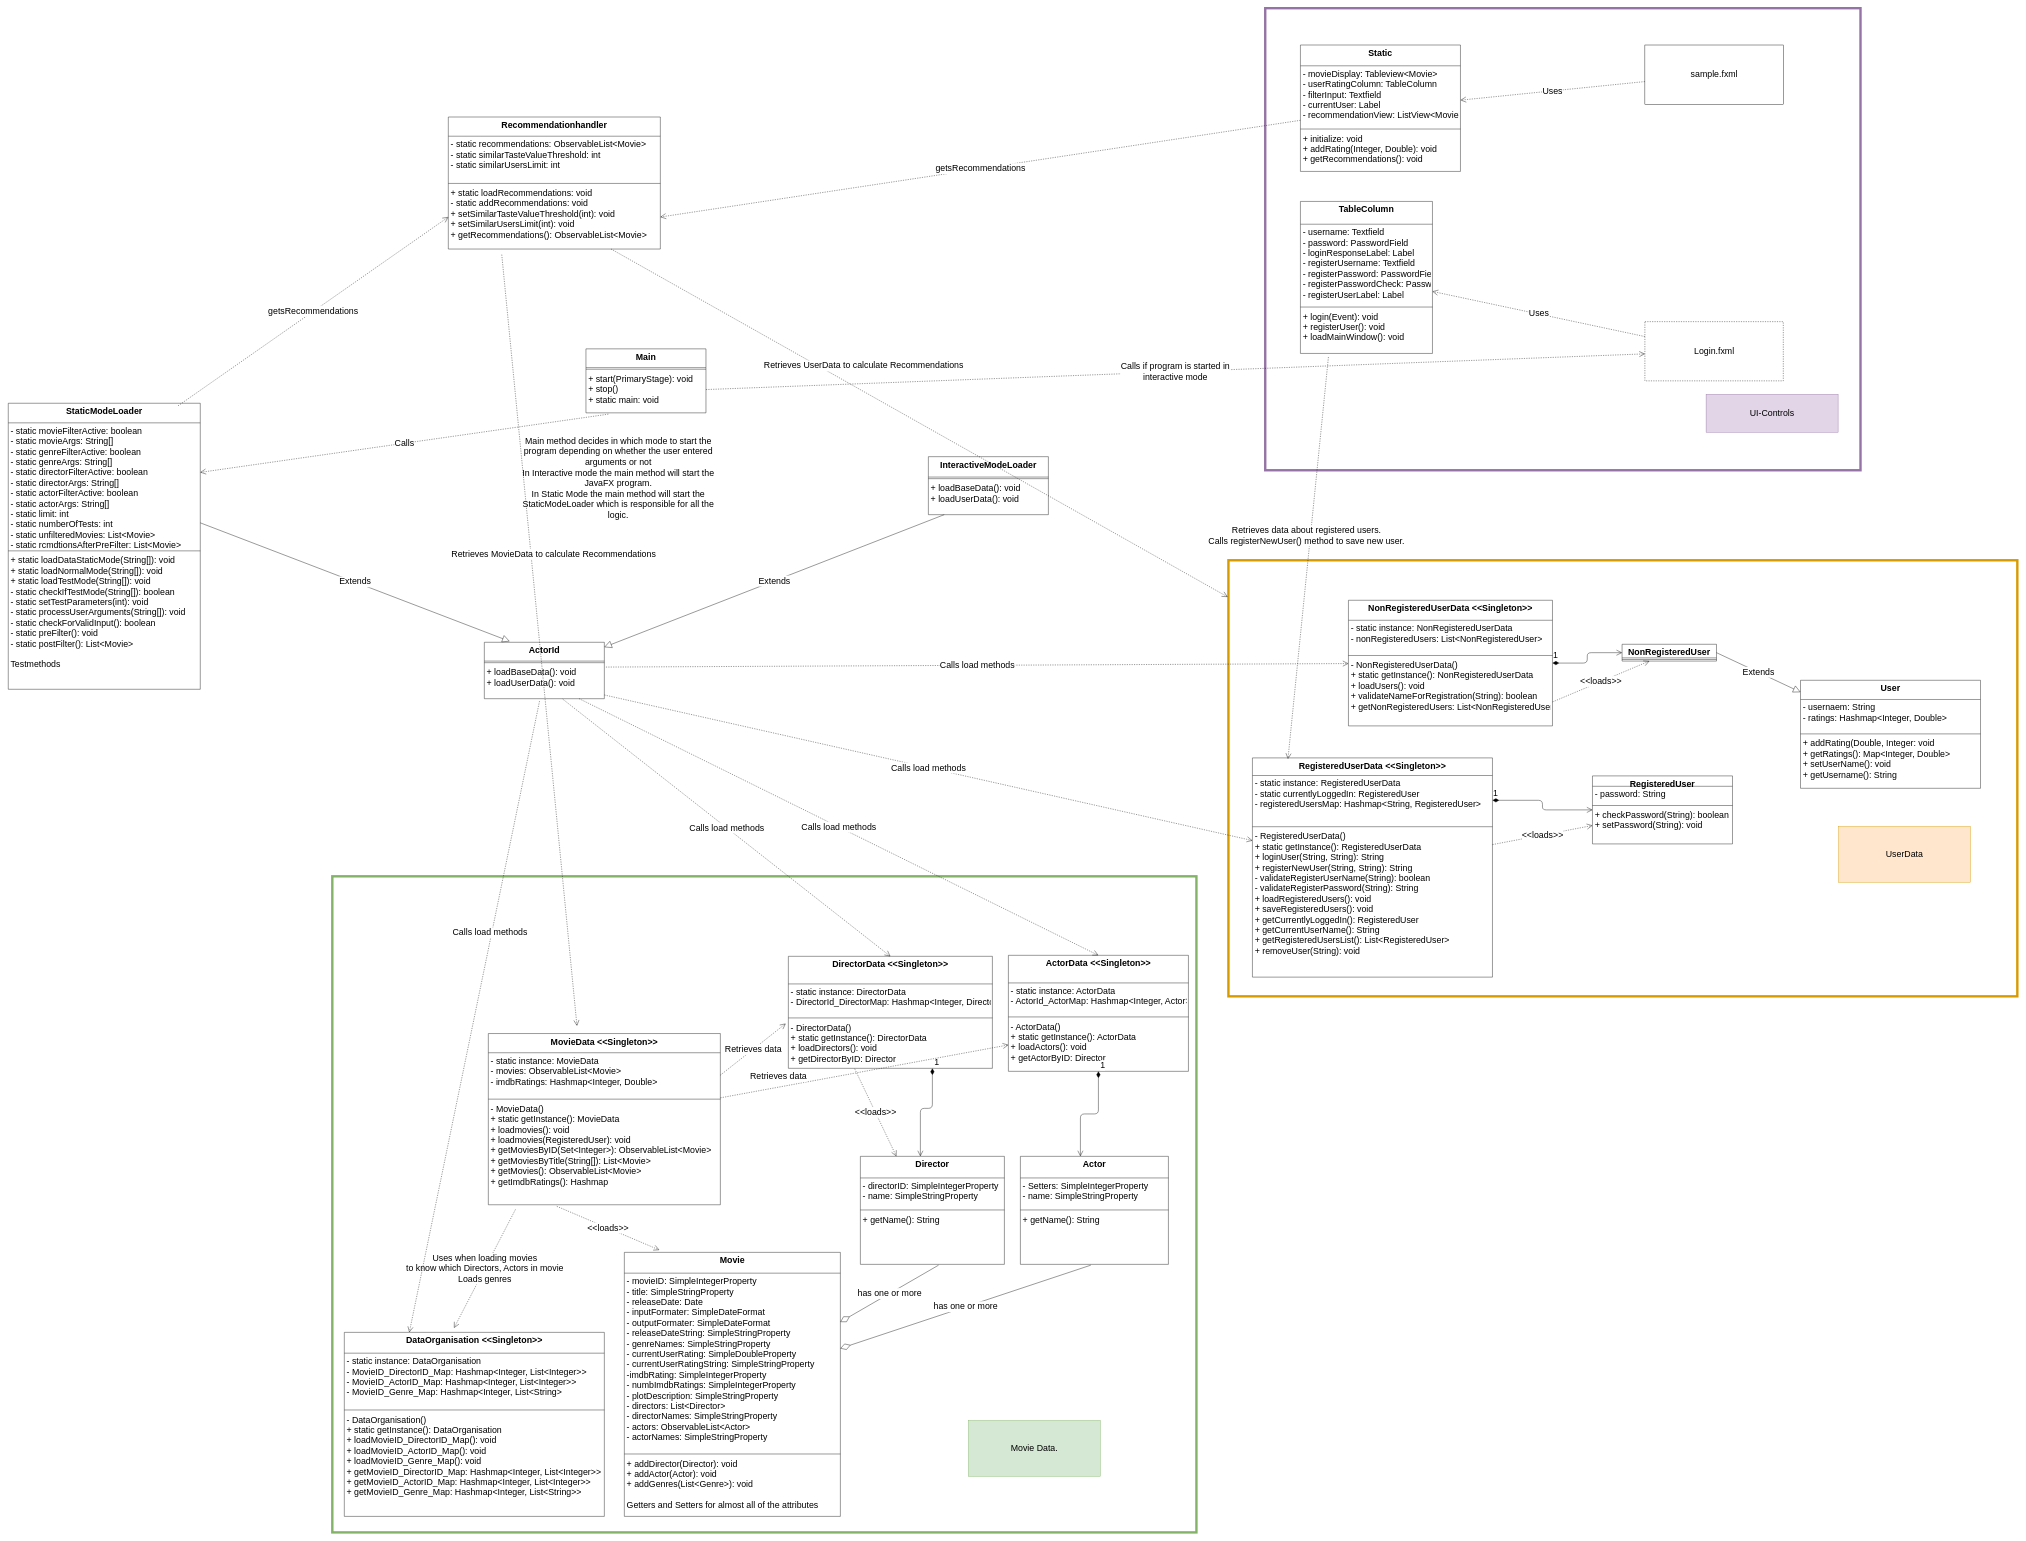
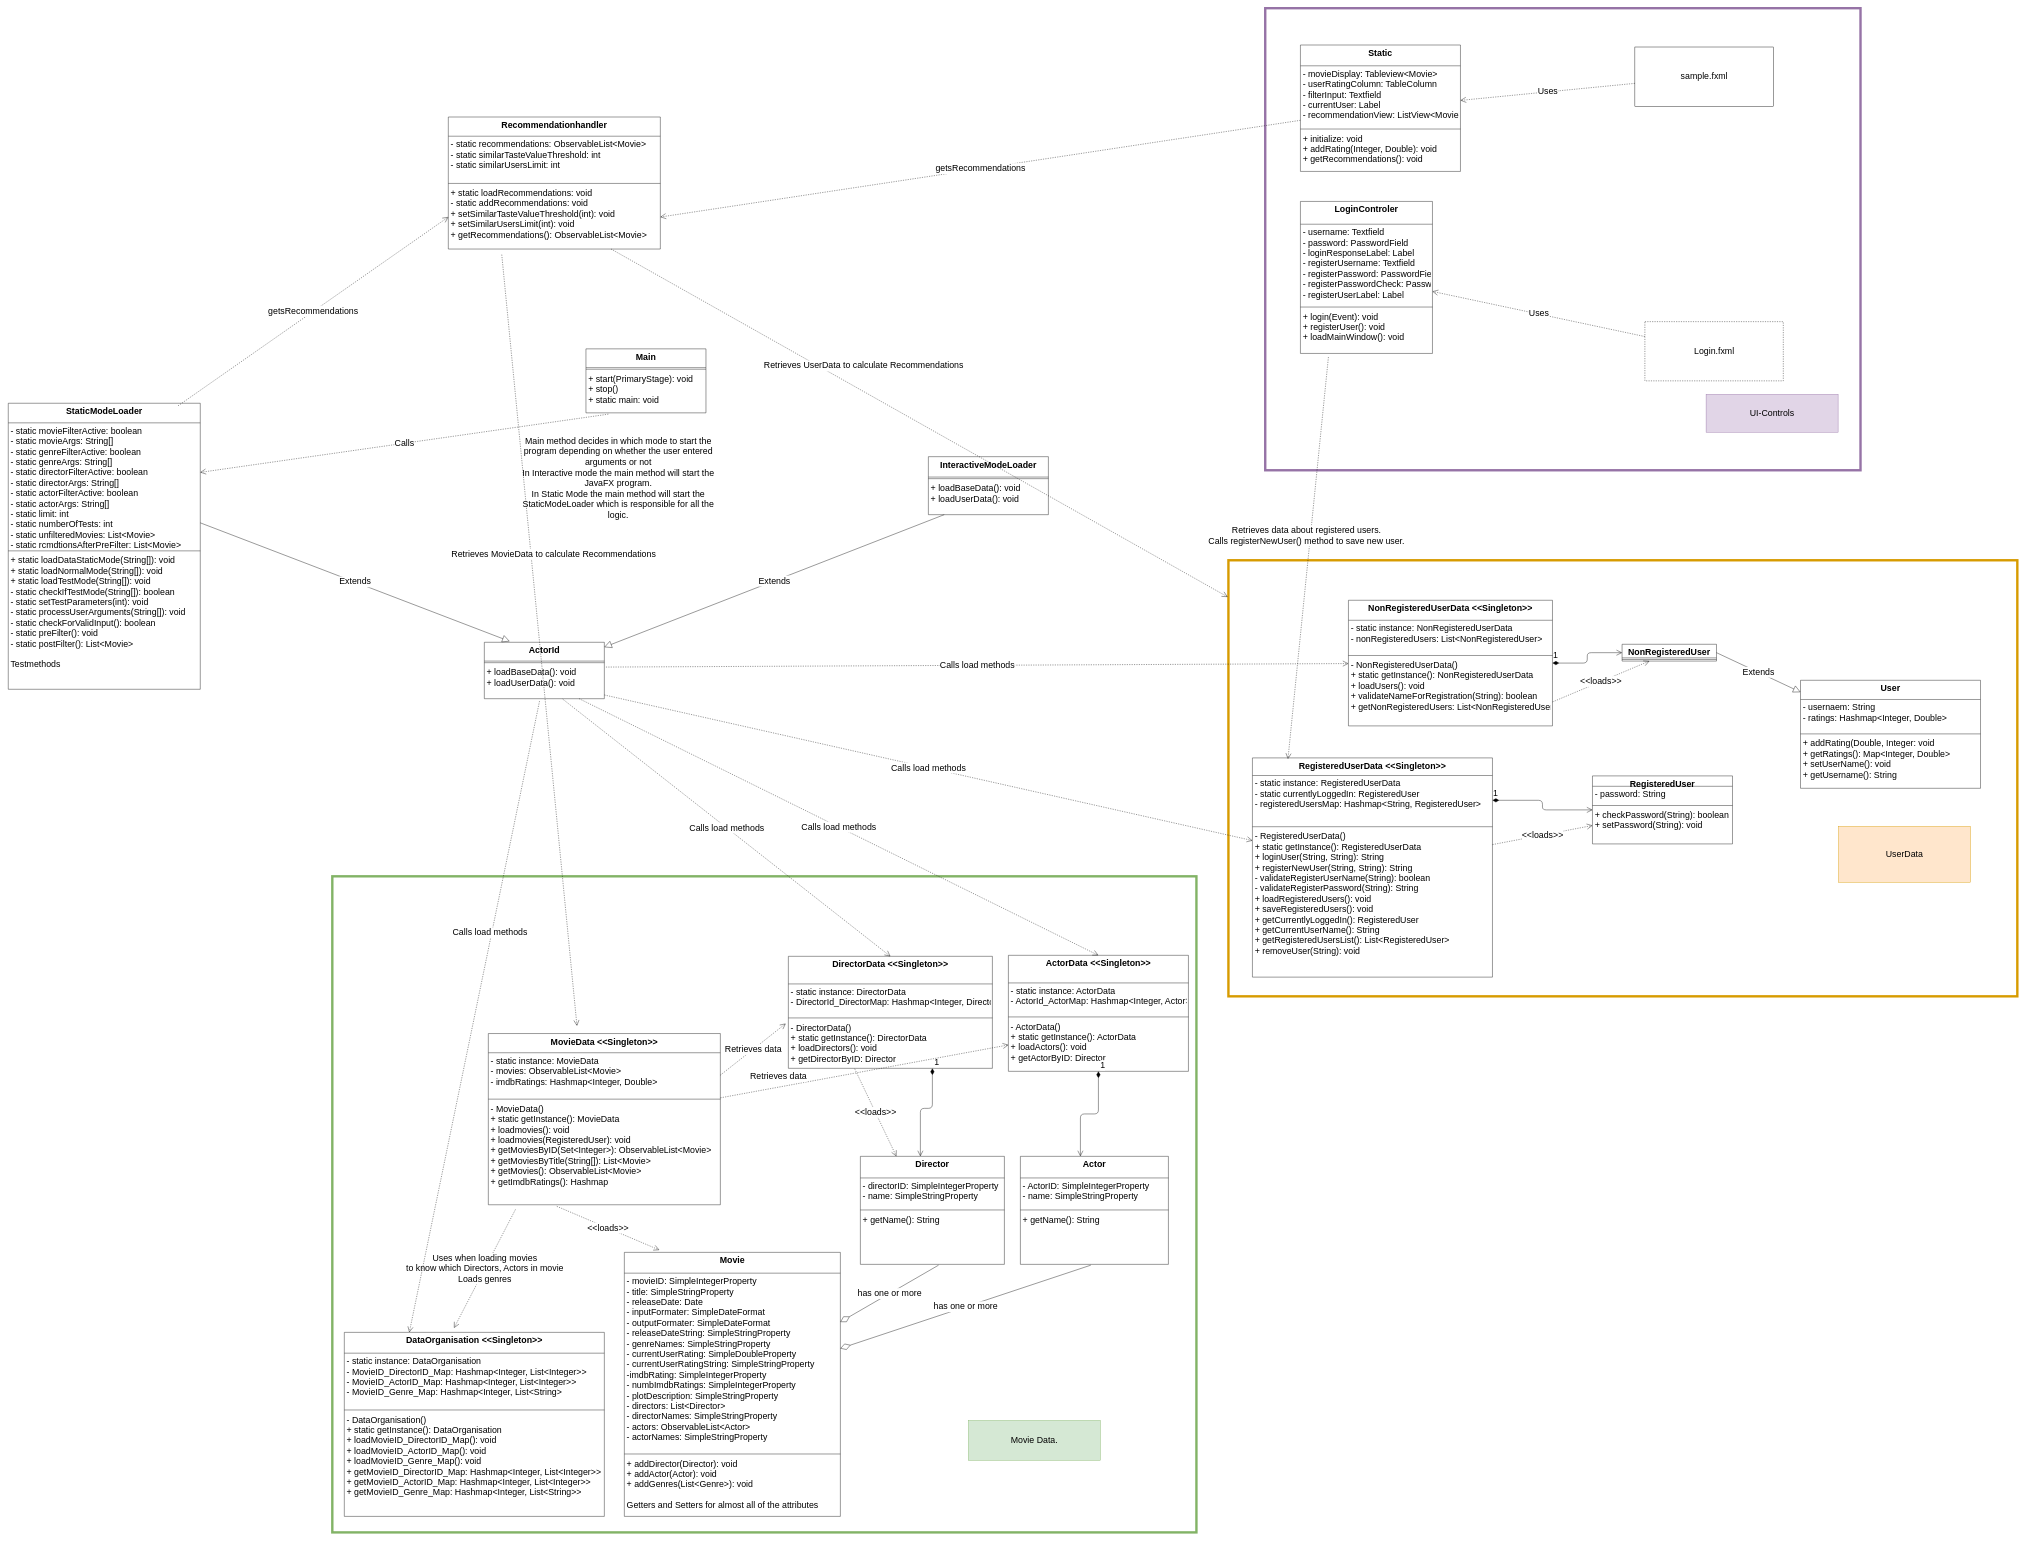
node "sample.fxml": moved (1714, 75) -> (1704, 77)
node "TableColumn": label "TableColumn" -> "LoginControler"
edge "+ start(PrimaryStage): void + stop() + static main: void" -> "Login.fxml": removed, label "Calls if program is started in interactive mode"
node "- Setters: SimpleIntegerProperty - name: SimpleStringProperty": label "- Setters: SimpleIntegerProperty - name: SimpleStringProperty" -> "- ActorID: SimpleIntegerProperty - name: SimpleStringProperty"
node "Movie Data.": size 132x56 -> 132x40
